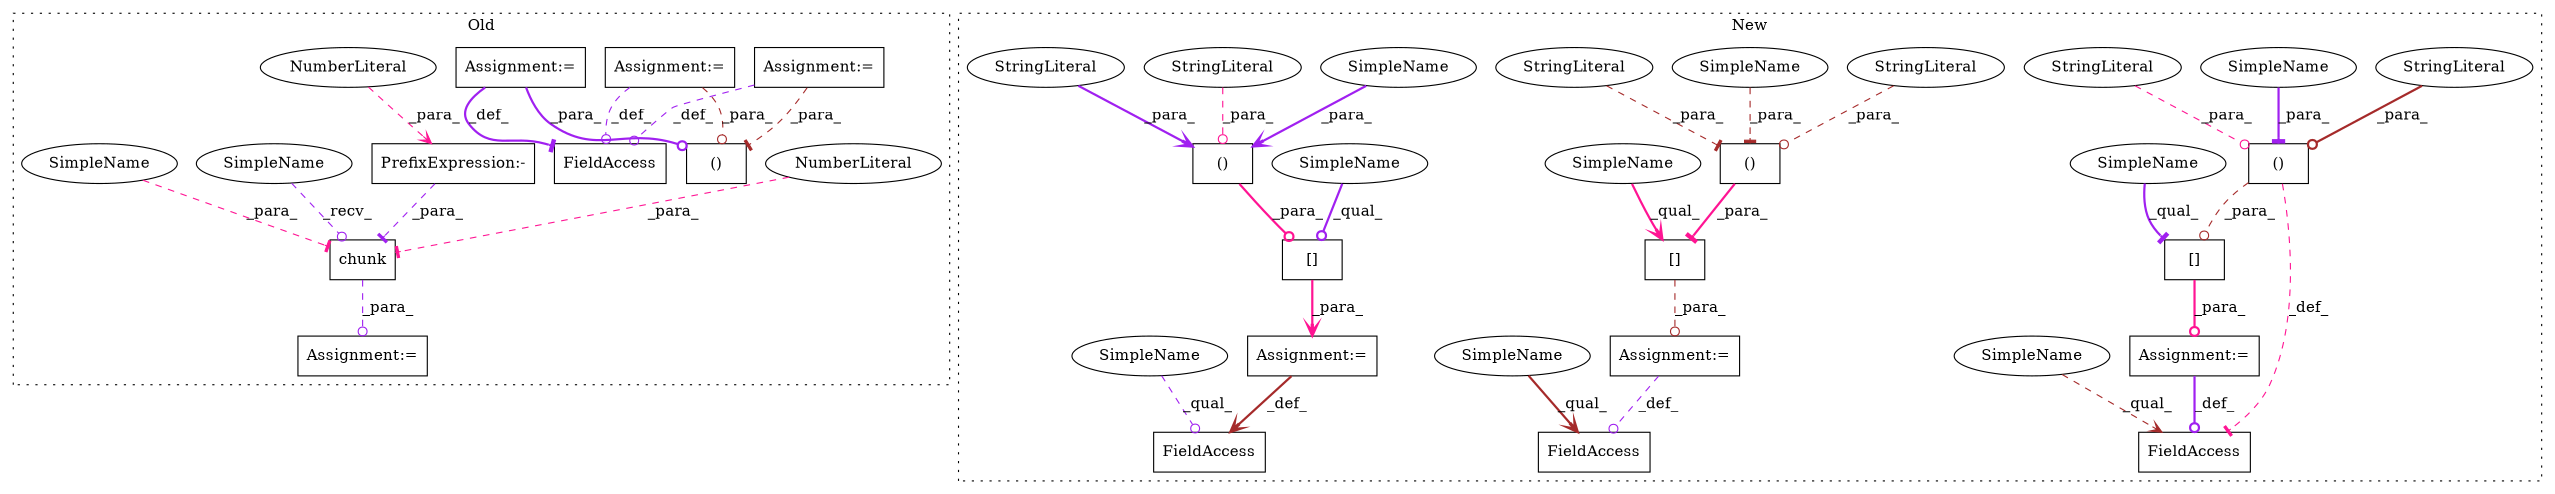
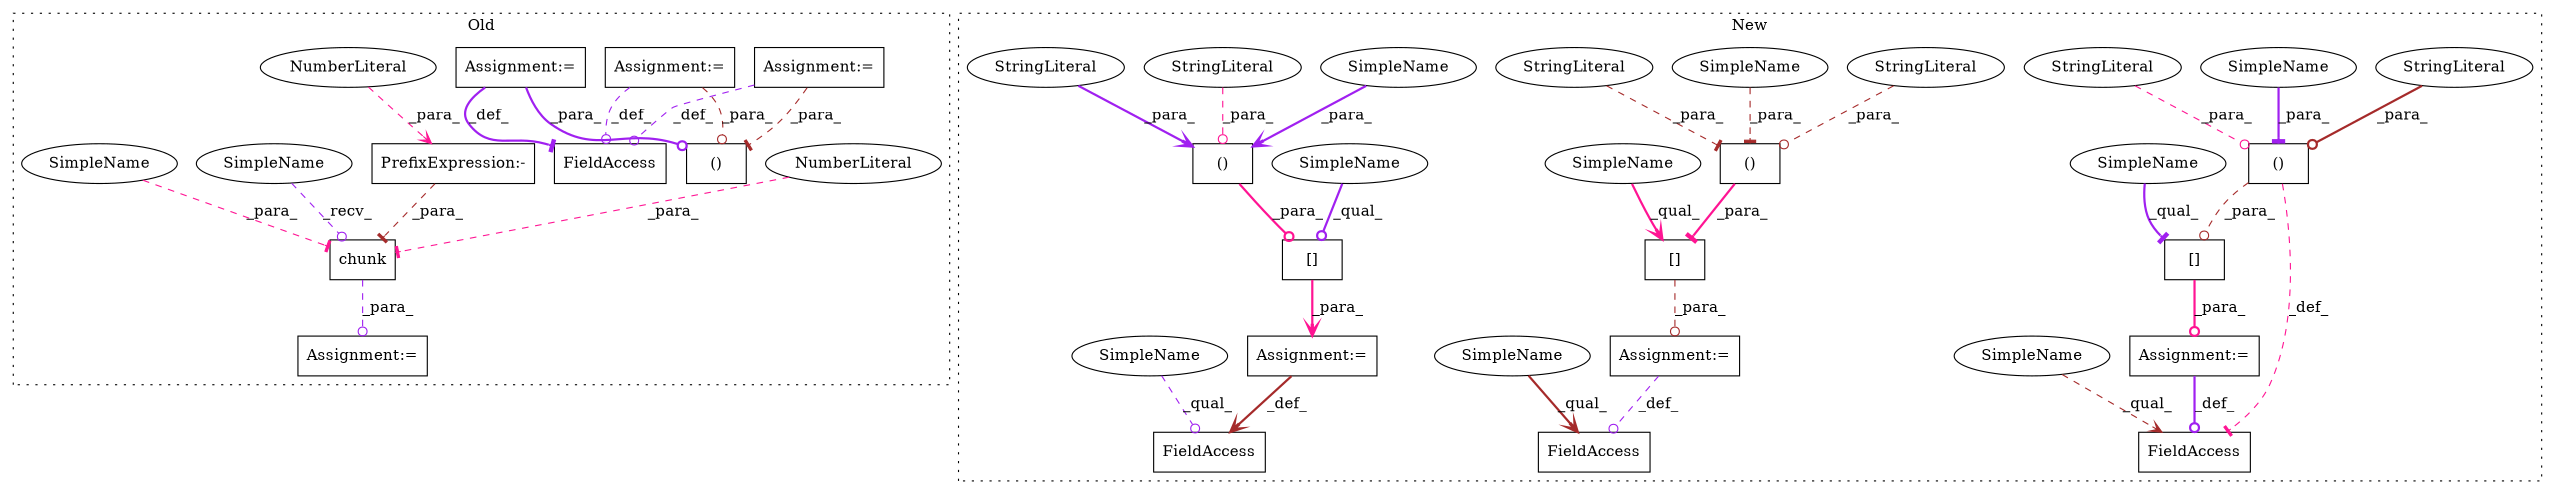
edge "PrefixExpression:-" -> "chunk": color purple -> brown
